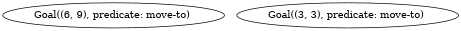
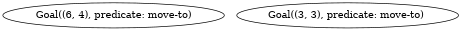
node "Goal((6, 9), predicate: move-to)": label "Goal((6, 9), predicate: move-to)" -> "Goal((6, 4), predicate: move-to)"
